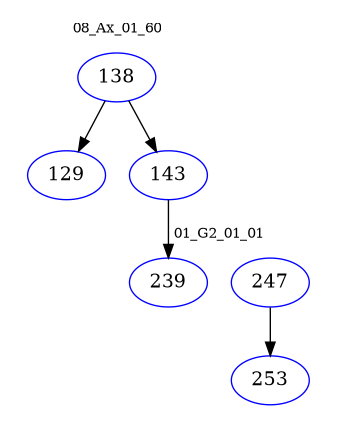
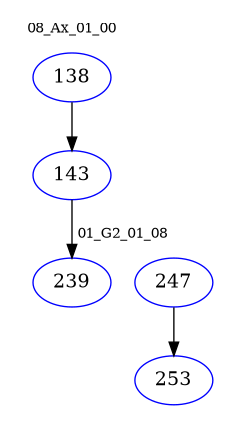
cluster "08_Ax_01_60": label "08_Ax_01_60" -> "08_Ax_01_00"
node "129": removed
cluster "01_G2_01_01": label "01_G2_01_01" -> "01_G2_01_08"
